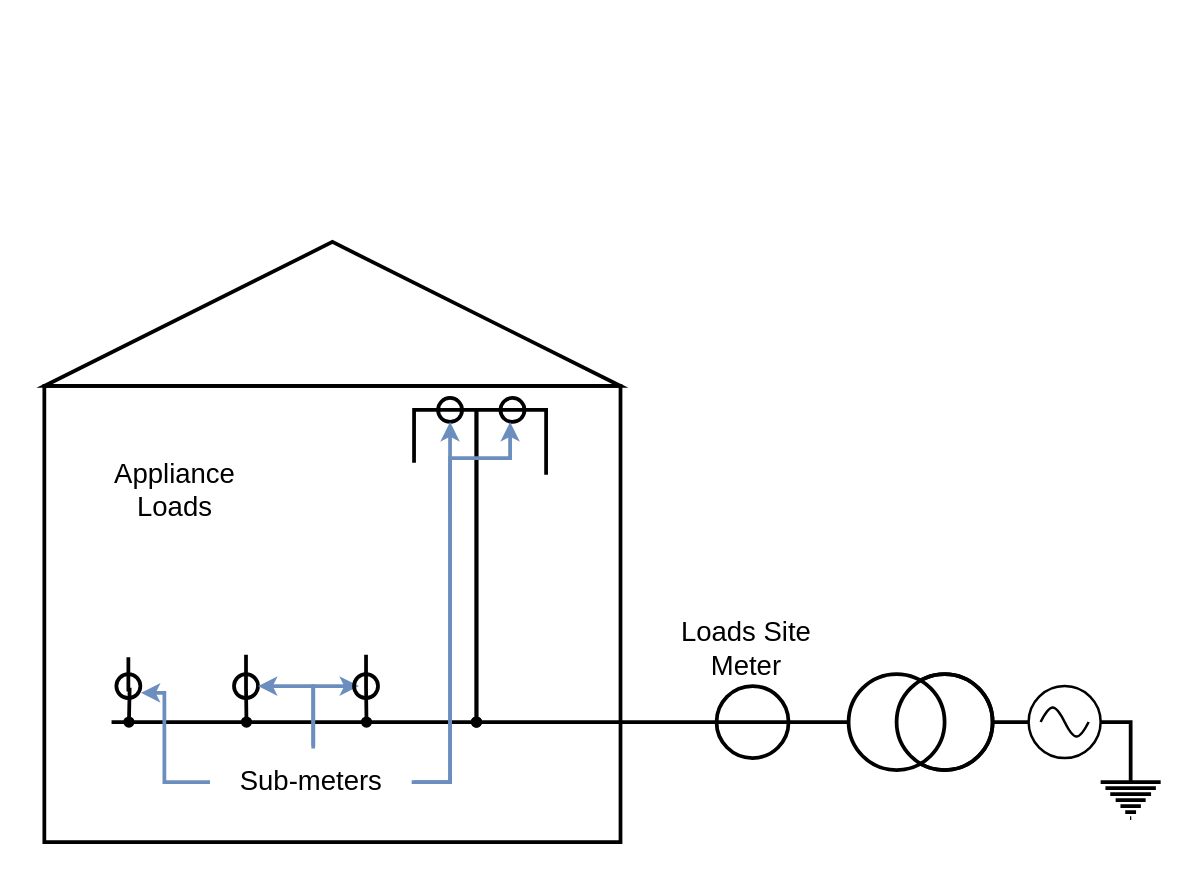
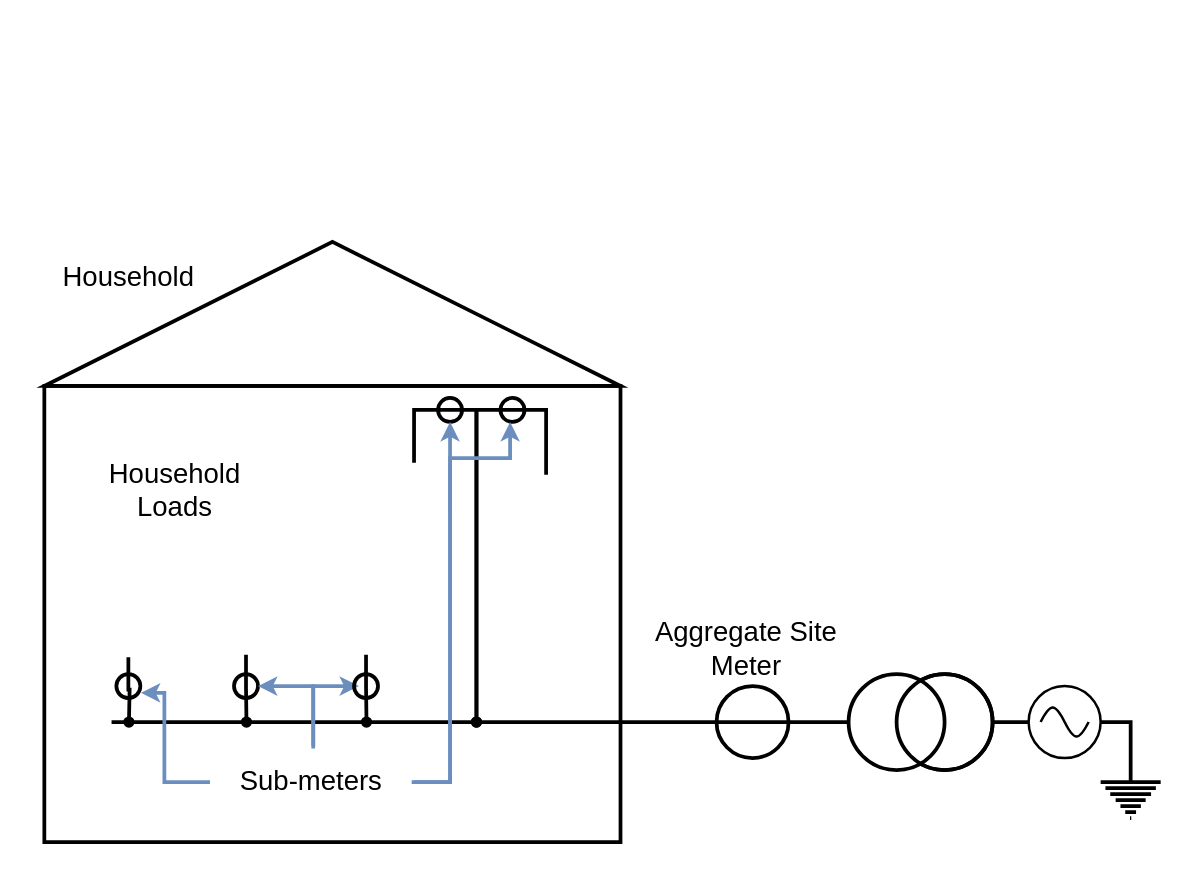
node "Household": added
node "Appliance Loads": label "Appliance Loads" -> "Household Loads"
node "Loads Site Meter": label "Loads Site Meter" -> "Aggregate Site Meter"
